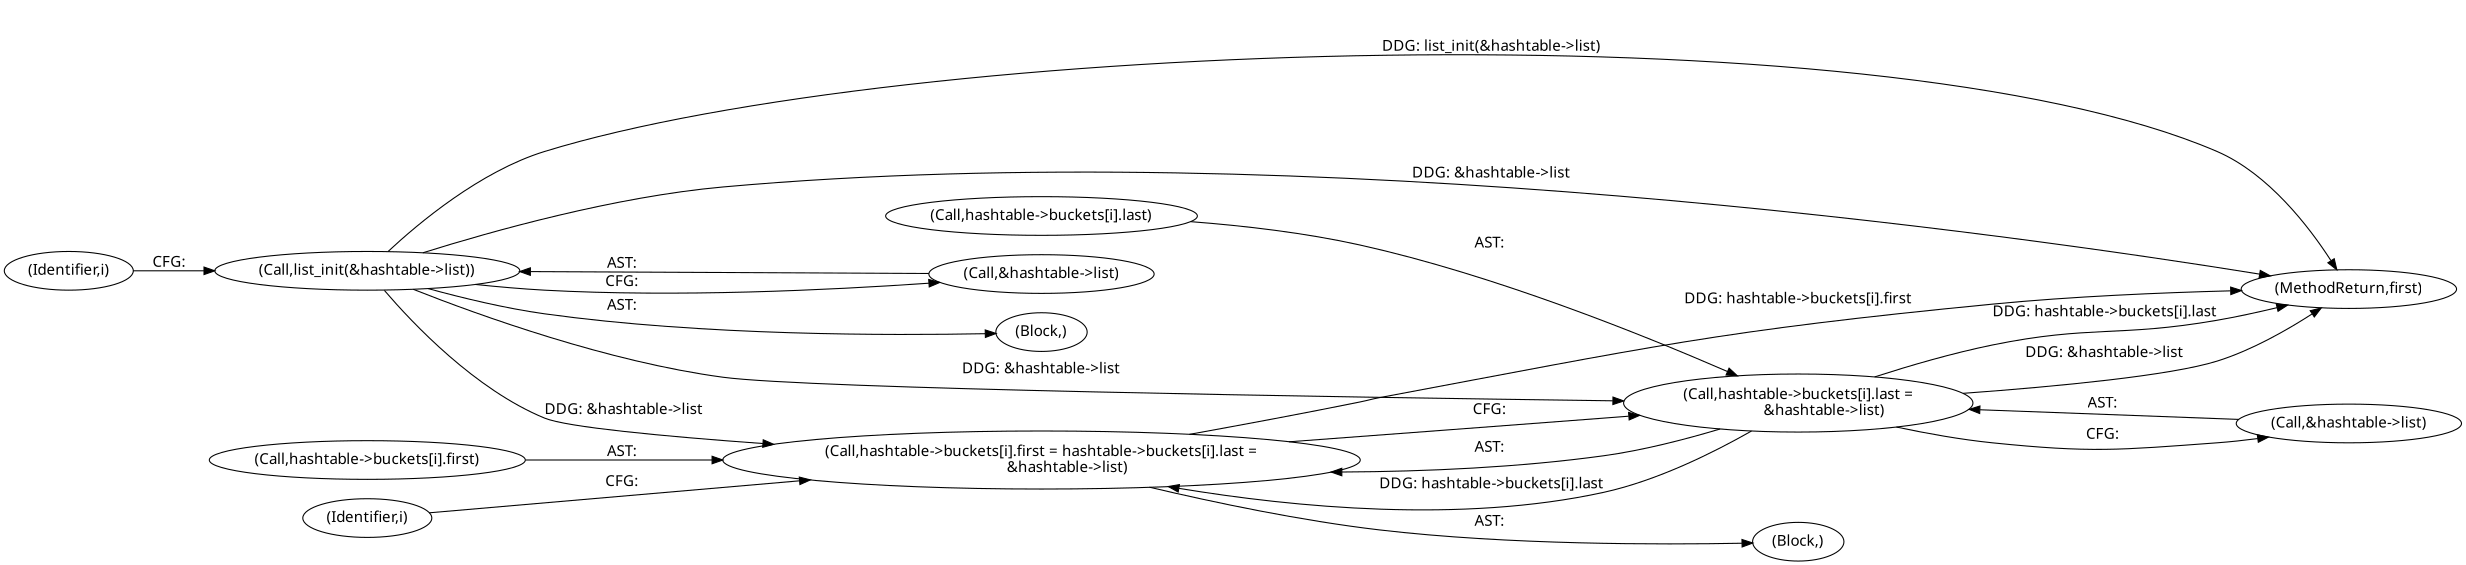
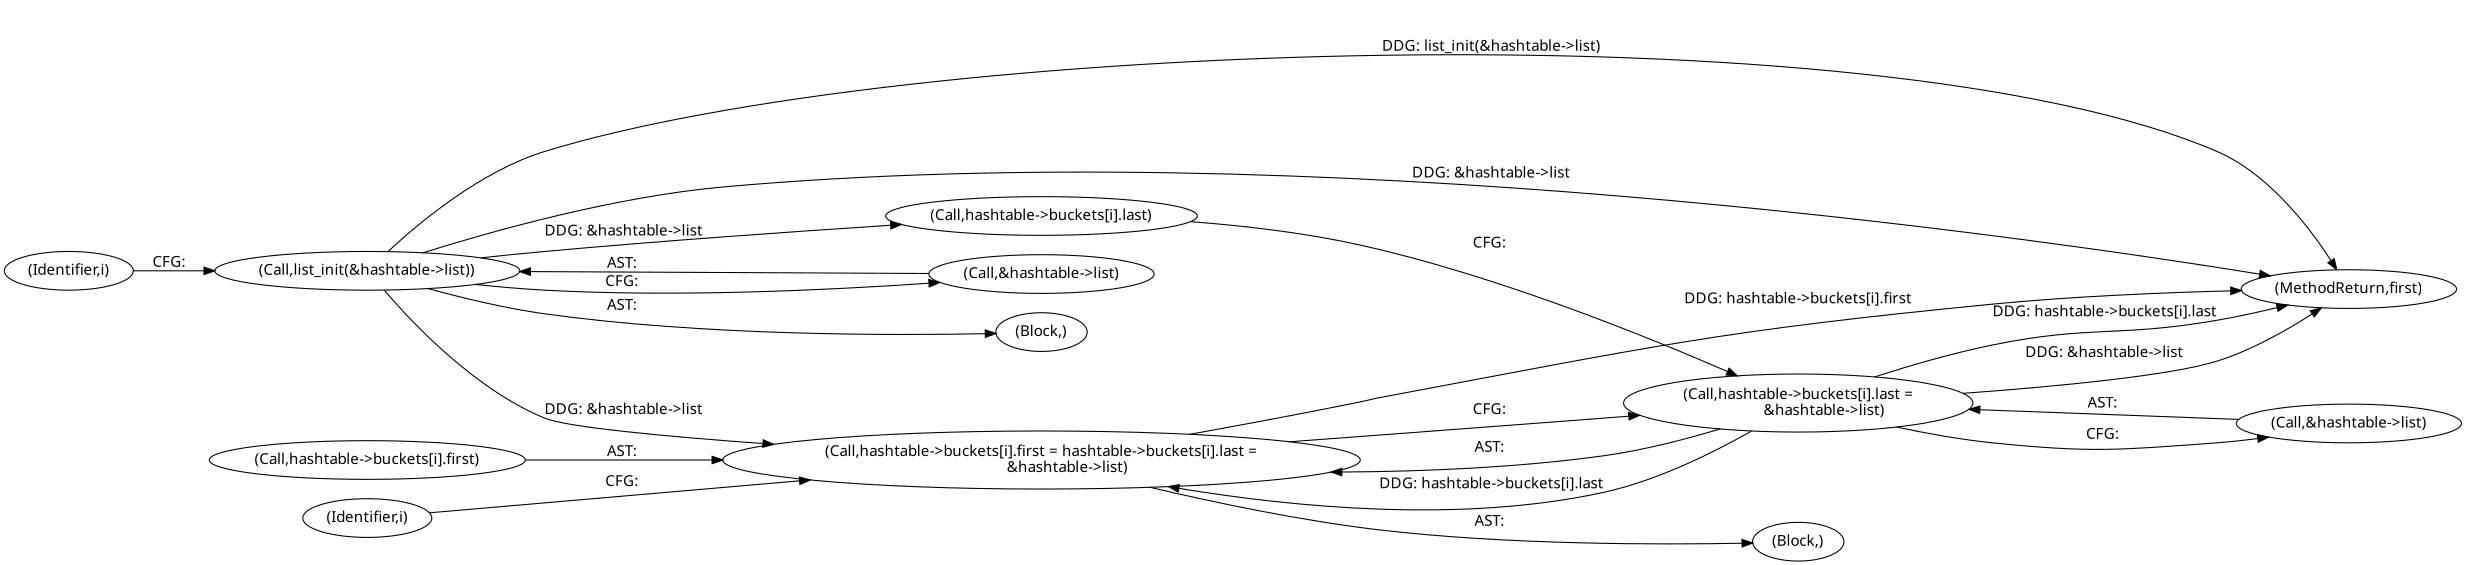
edge "(Call,hashtable->buckets[i].last)" -> "(Call,hashtable->buckets[i].last = &hashtable->list)": label "AST: " -> "CFG: "
edge "(Call,list_init(&hashtable->list))" -> "(Call,hashtable->buckets[i].last = &hashtable->list)": now "(Call,list_init(&hashtable->list))" -> "(Call,hashtable->buckets[i].last)"
